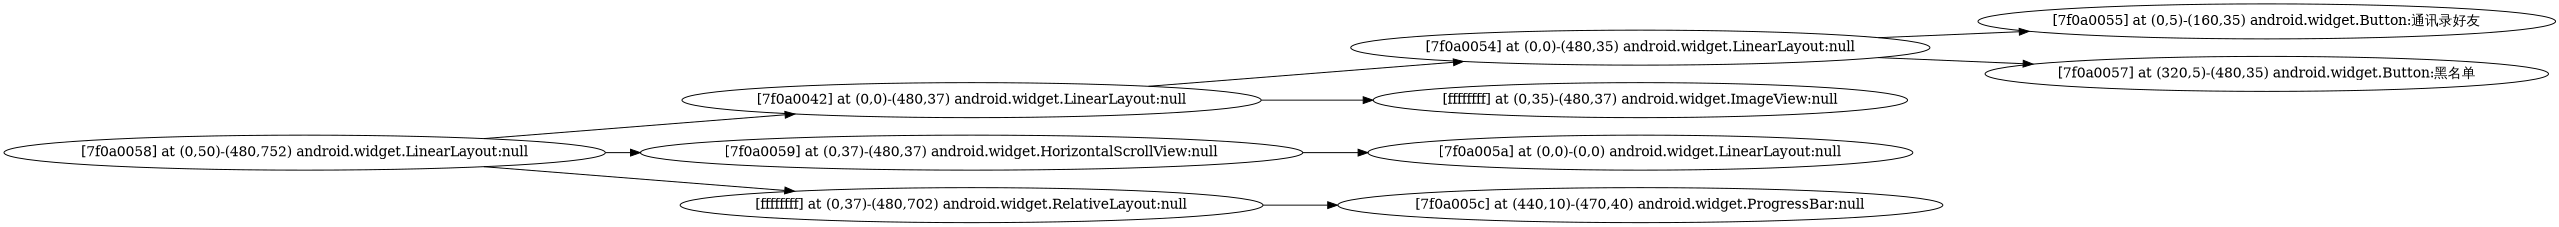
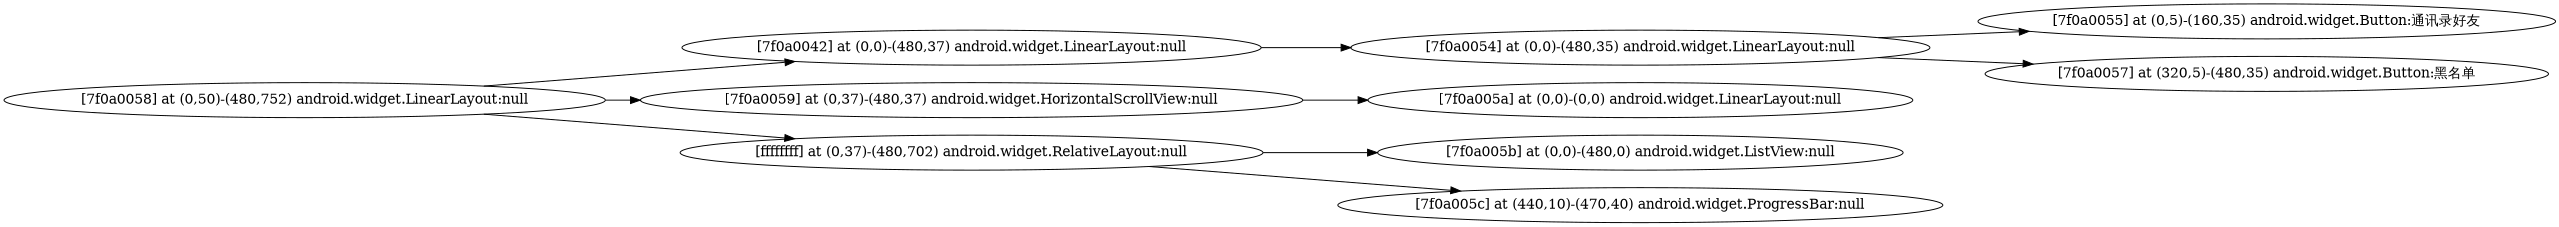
node "[ffffffff] at (0,35)-(480,37) android.widget.ImageView:null": removed
node "[7f0a005b] at (0,0)-(480,0) android.widget.ListView:null": added
